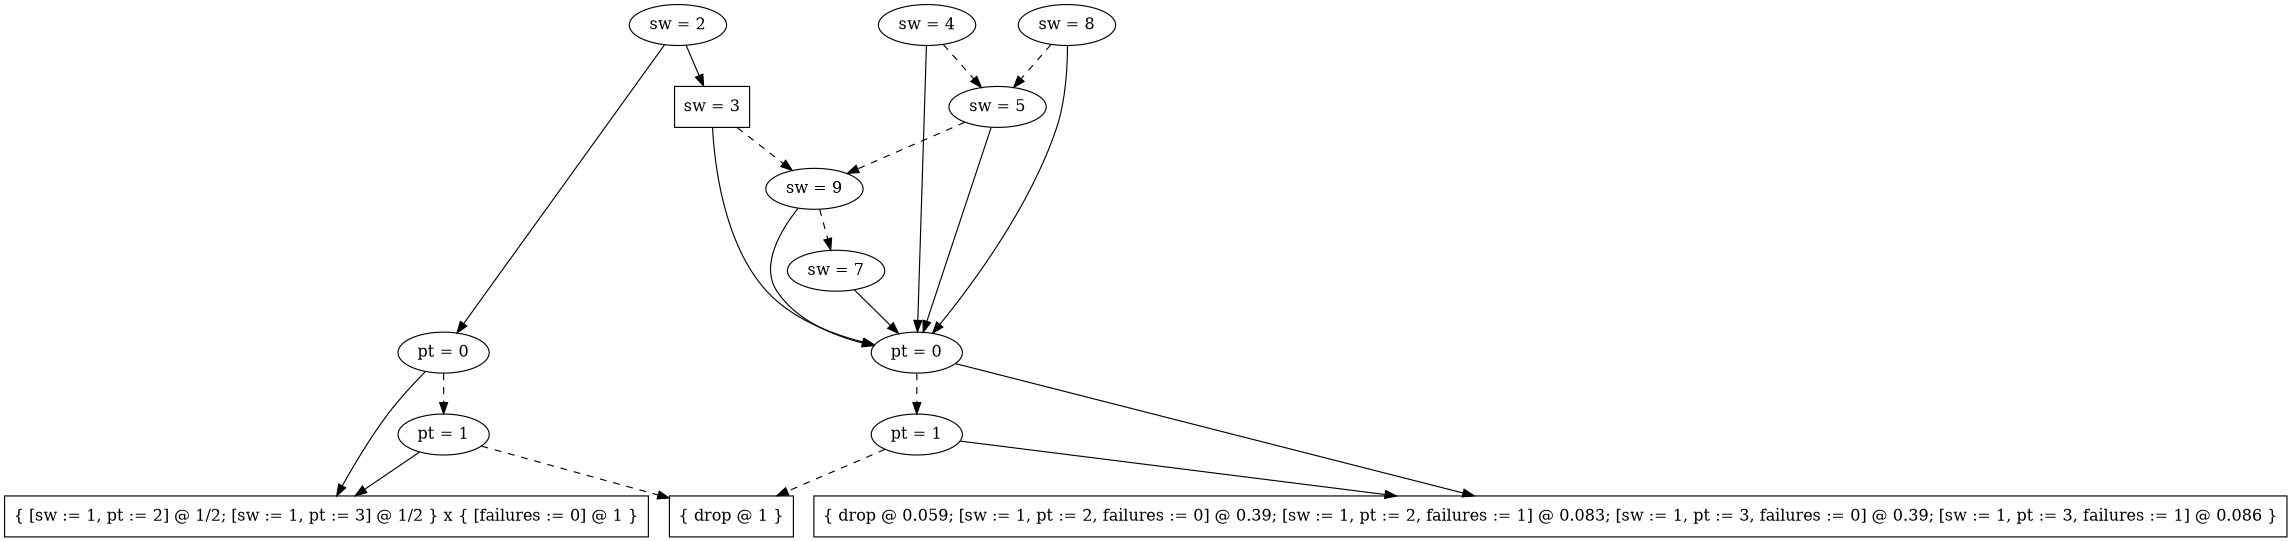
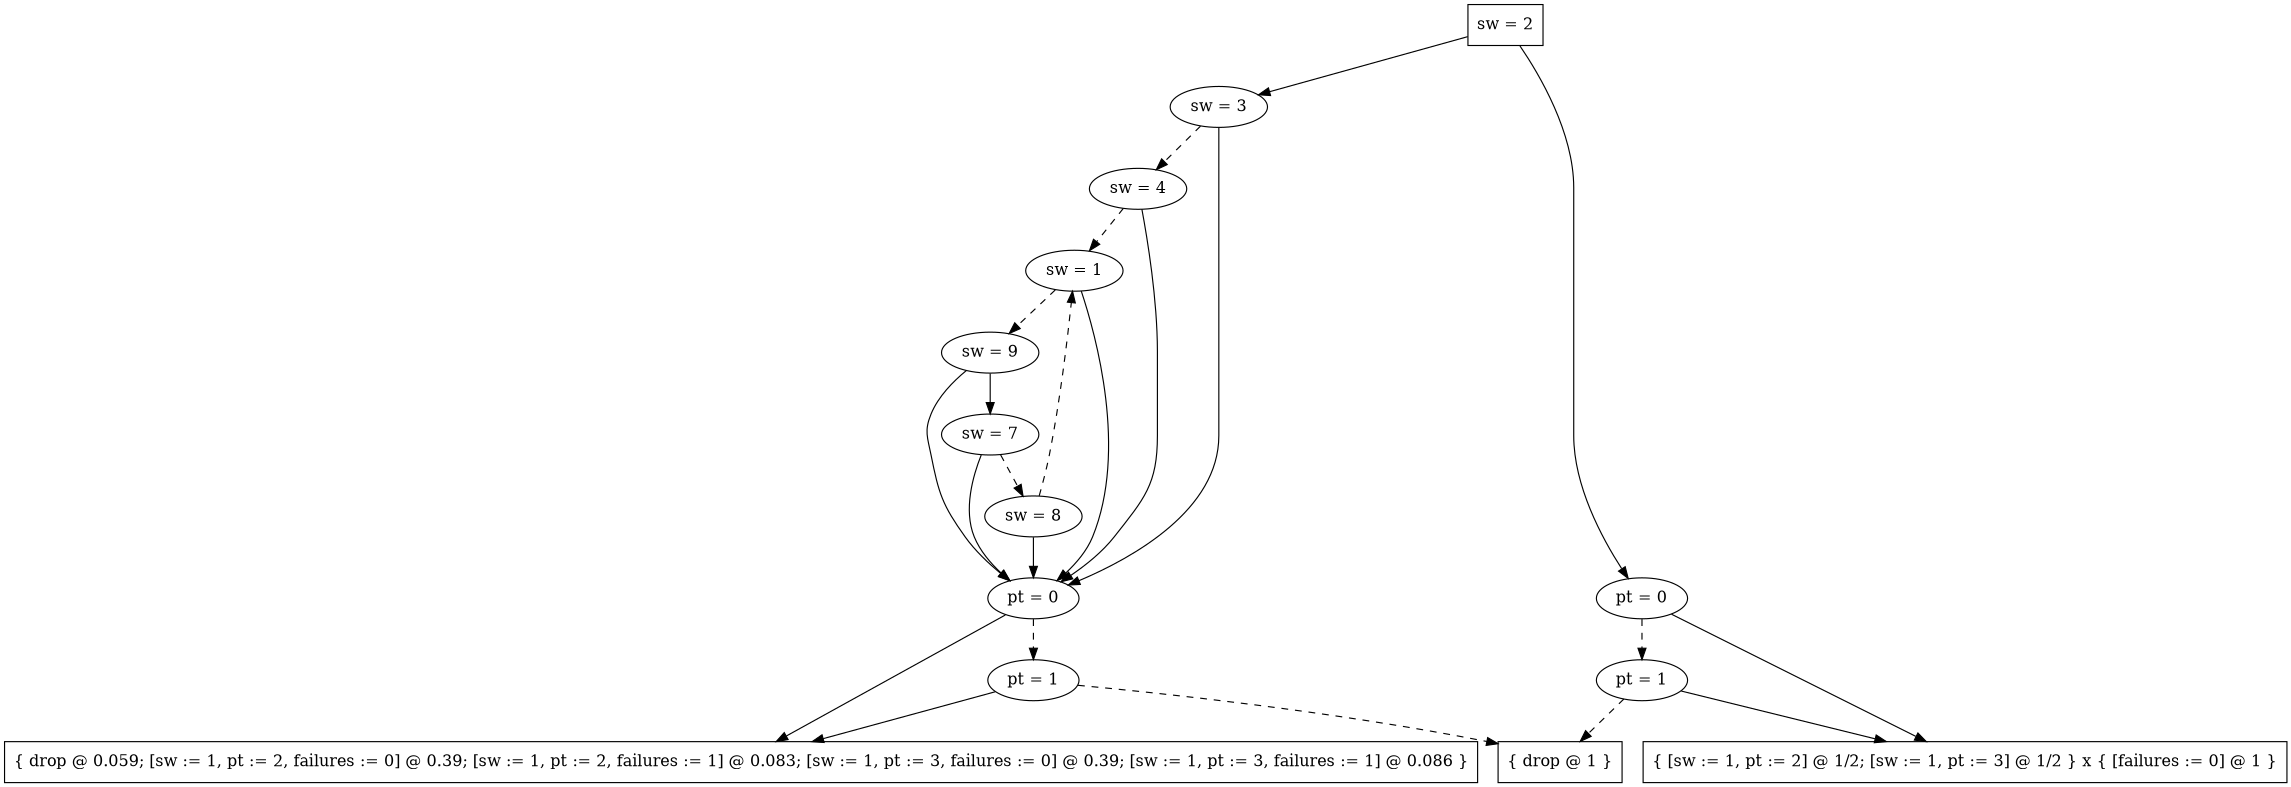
node "sw = 2": shape ellipse -> box
node "sw = 3": shape box -> ellipse
node "sw = 5": label "sw = 5" -> "sw = 1"
edge "sw = 3" -> "sw = 9": now "sw = 3" -> "sw = 4"
edge "sw = 9" -> "sw = 7": style dashed -> solid
edge "sw = 7" -> "sw = 8": added
